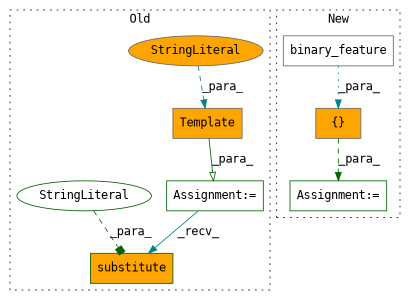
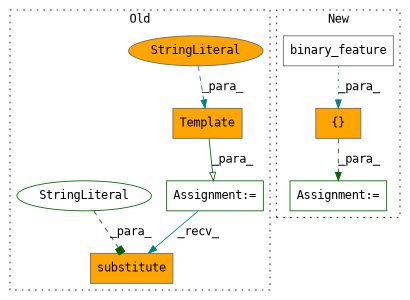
node "substitute": color darkgreen -> gray40
